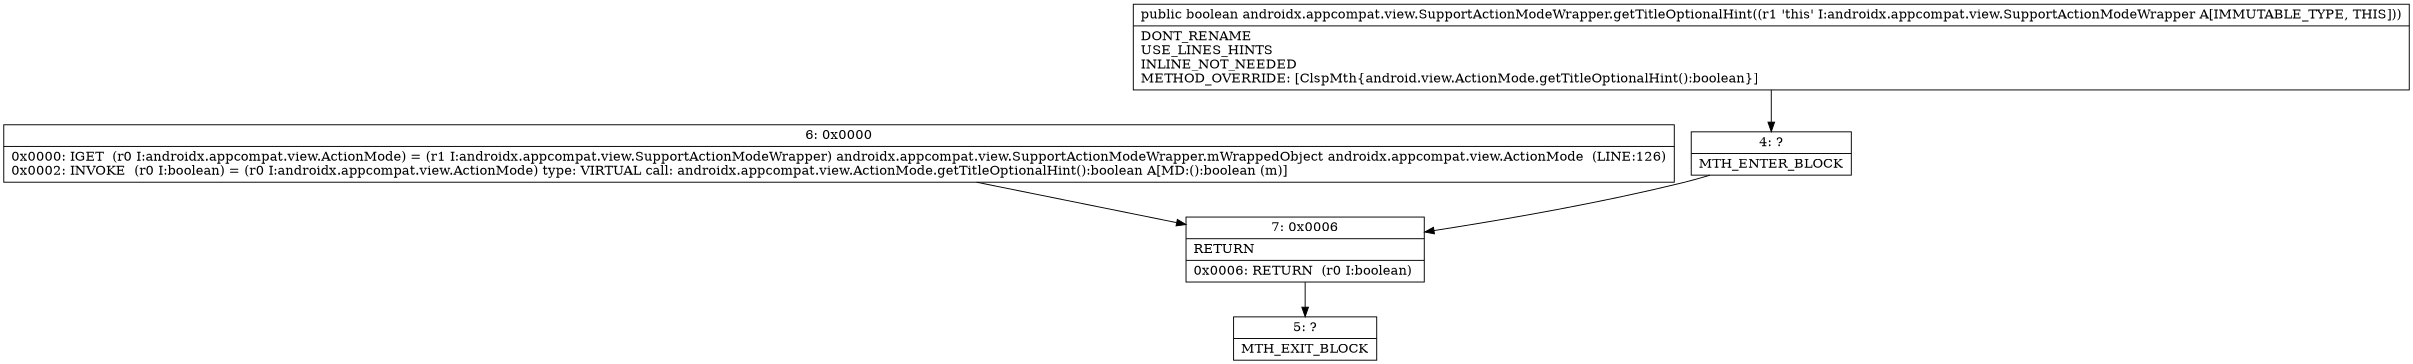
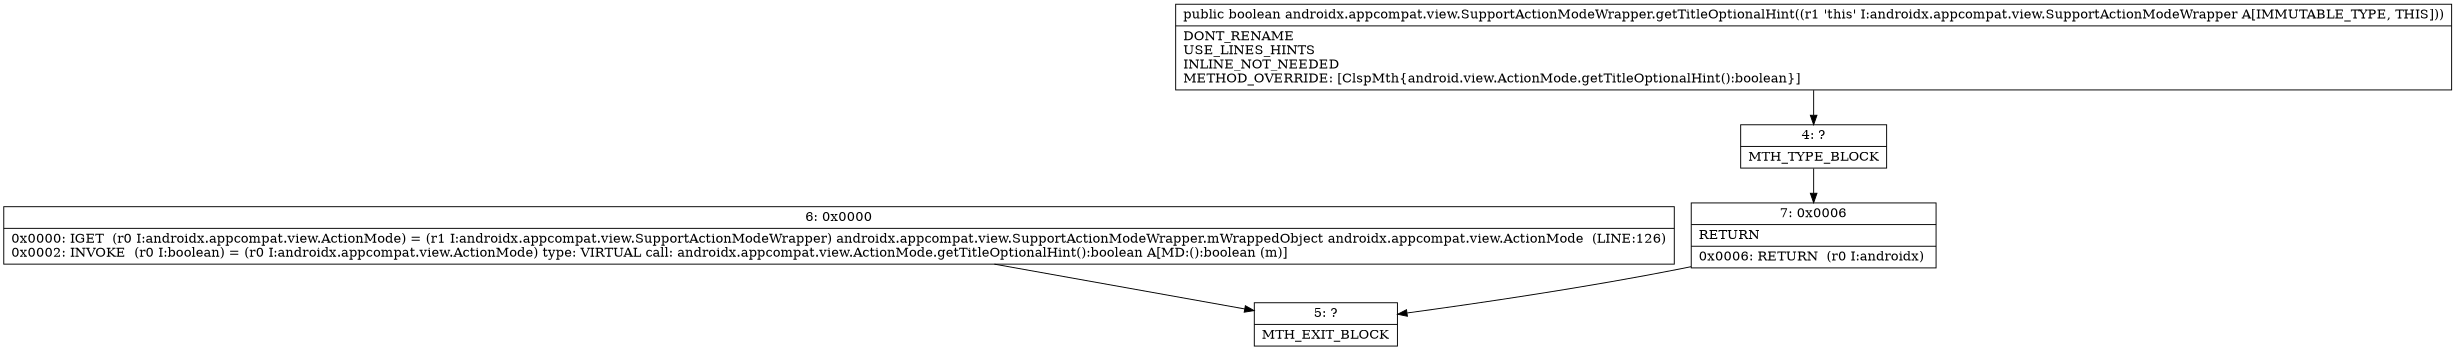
node "4: ?": text "MTH_ENTER_BLOCK" -> "MTH_TYPE_BLOCK"
edge "6: 0x0000" -> "7: 0x0006": now "6: 0x0000" -> "5: ?"
node "7: 0x0006": text "0x0006: RETURN  (r0 I:boolean)" -> "0x0006: RETURN  (r0 I:androidx)"
